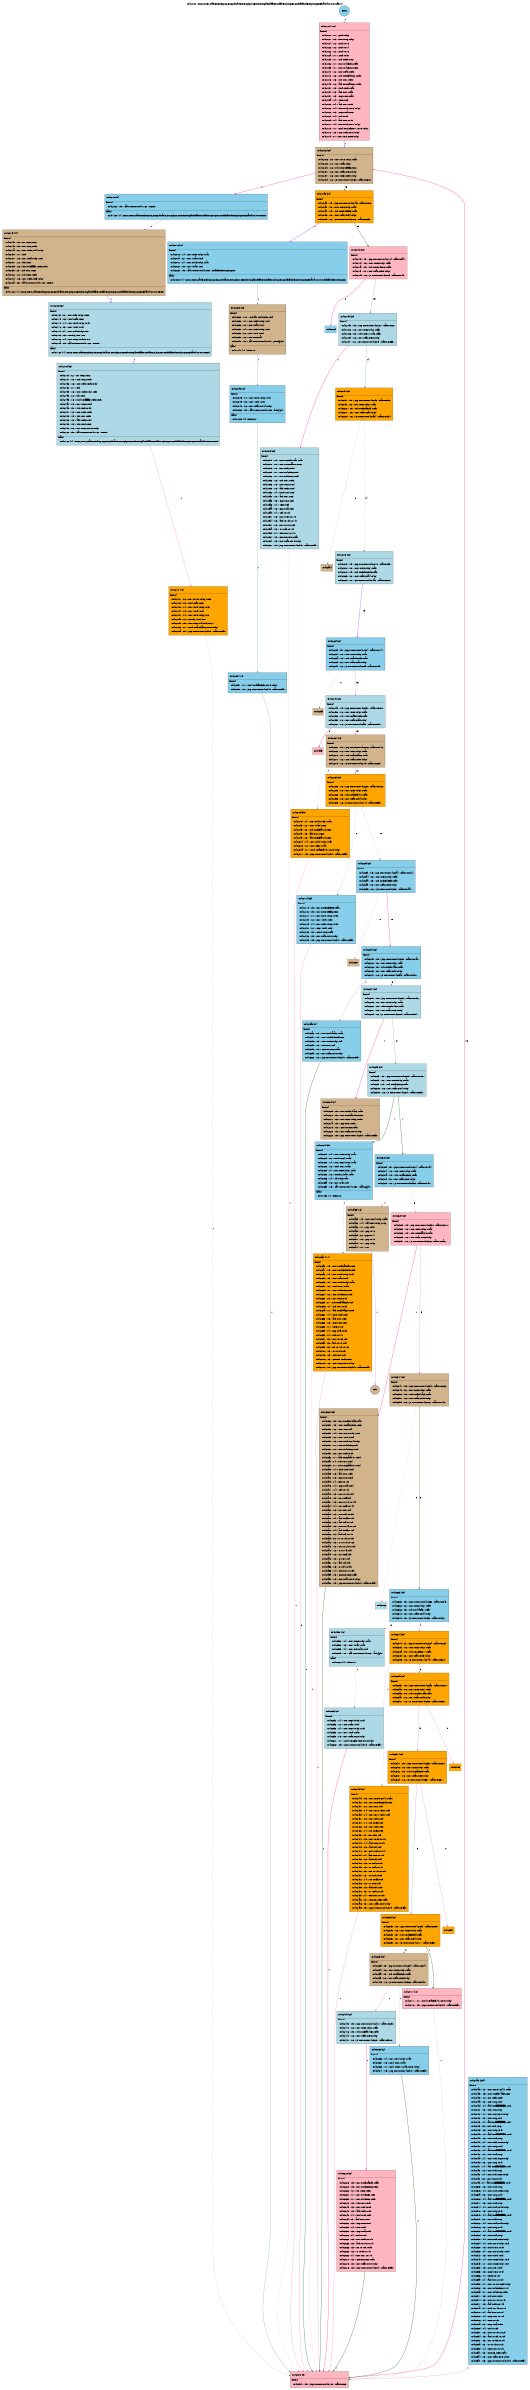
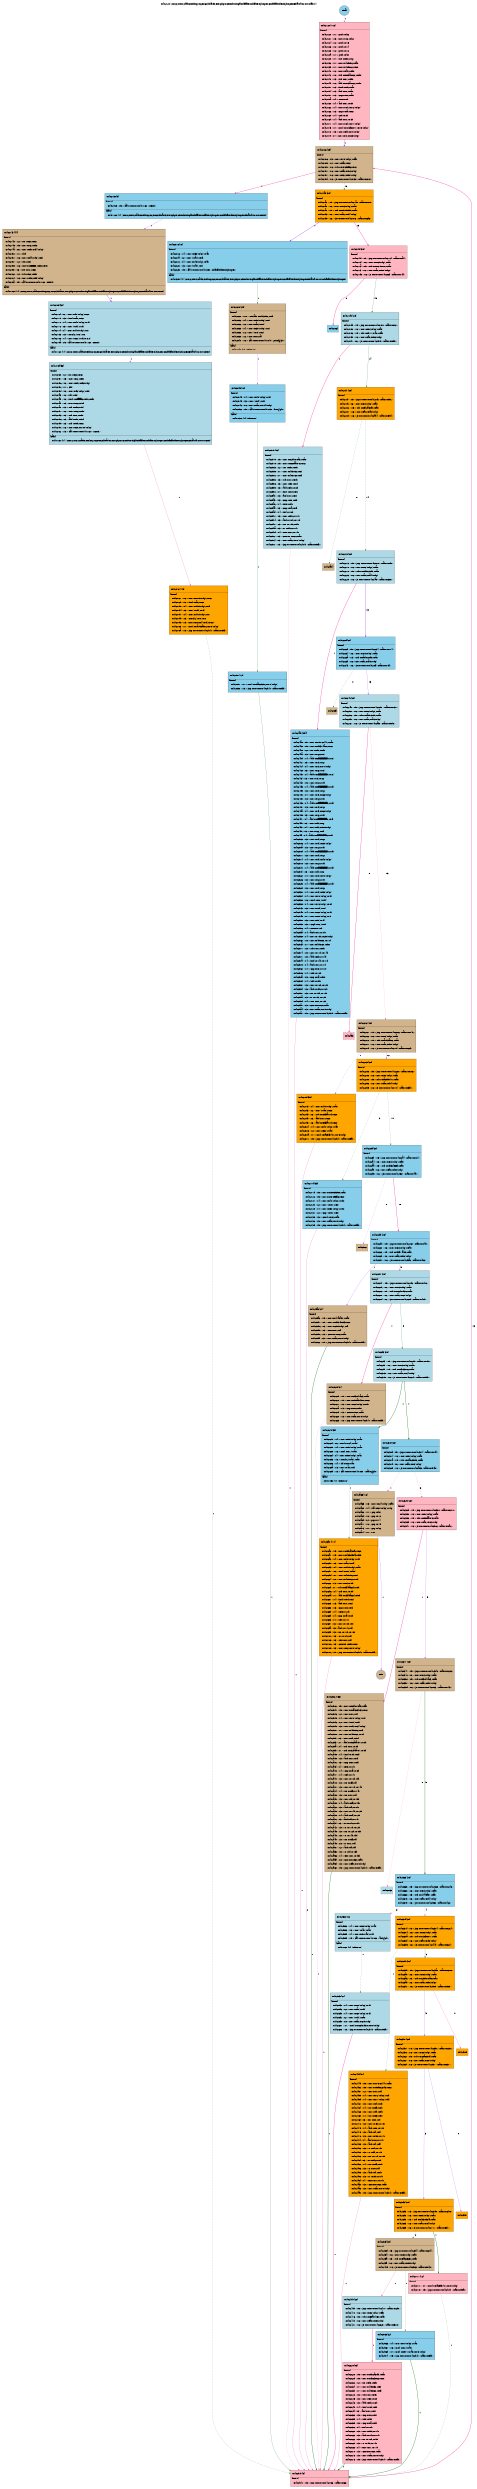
node "Entry": label "Entry" -> "Final"
edge "0x4021a3 [28]" -> "0x4021bf [28]": color darkgreen -> deeppink
edge "0x402213 [28]" -> "0x4024ae [254]": added, label "1"
node "0x4025ac [27]": fillcolor skyblue -> tan
